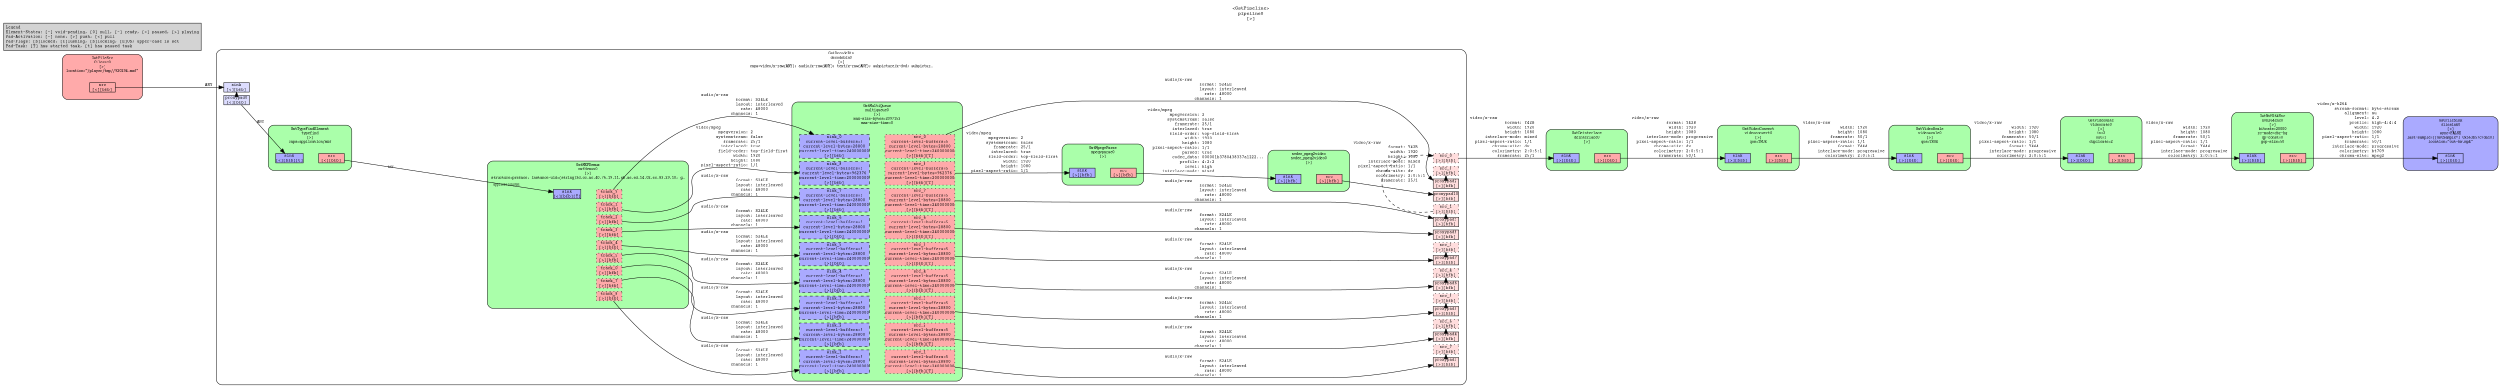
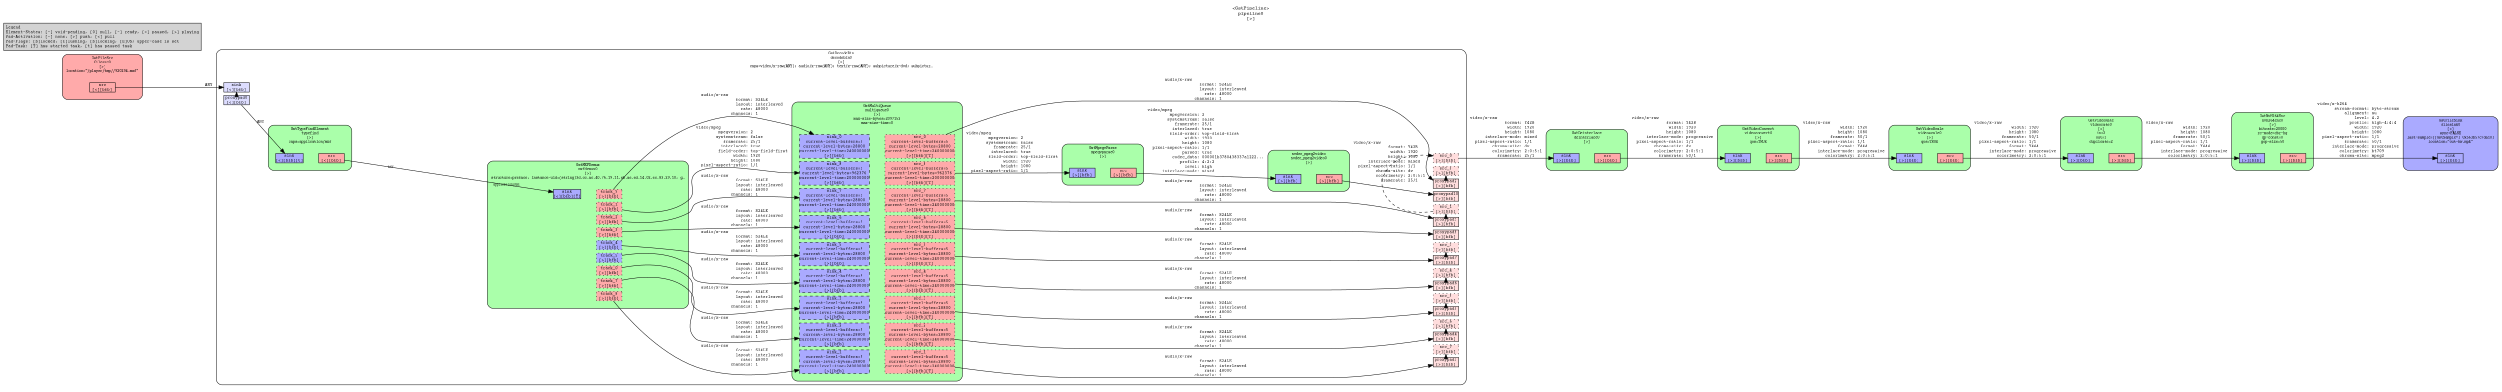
node "track_4 [>][bfb]": fillcolor #ffaaaa -> #aaaaff
node "track_5 [>][bfb]": fillcolor #ffaaaa -> #aaaaff
